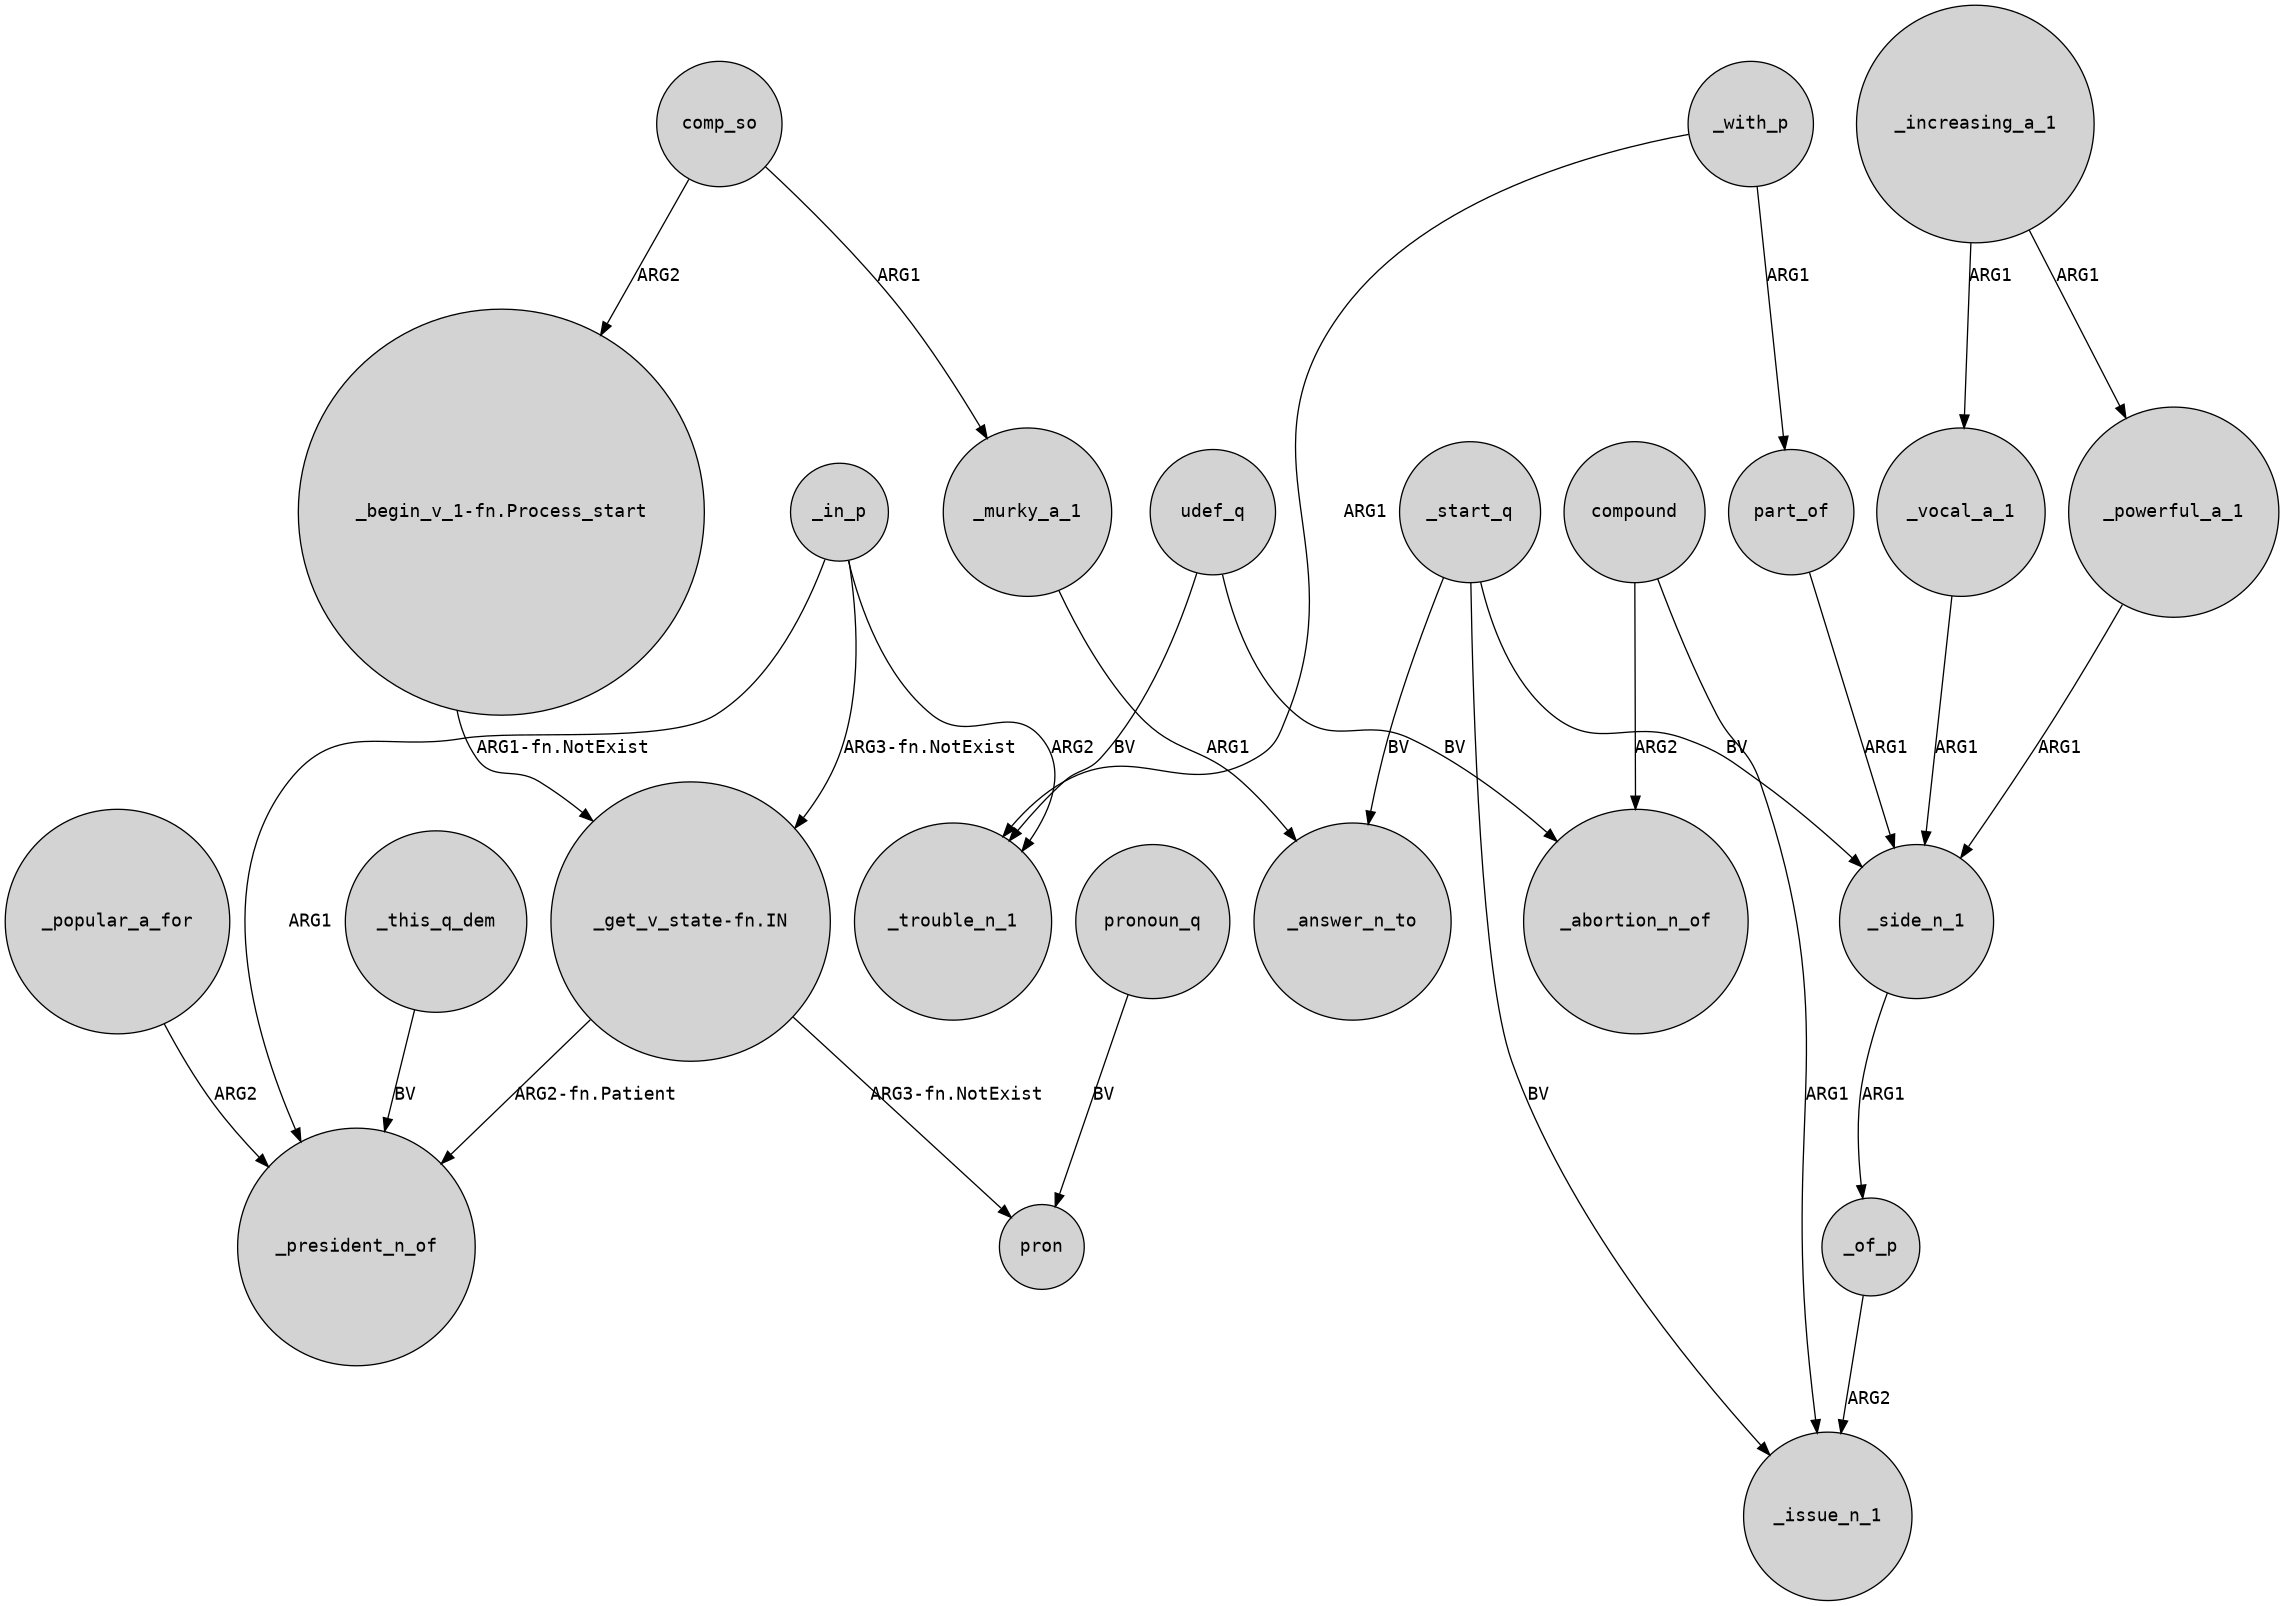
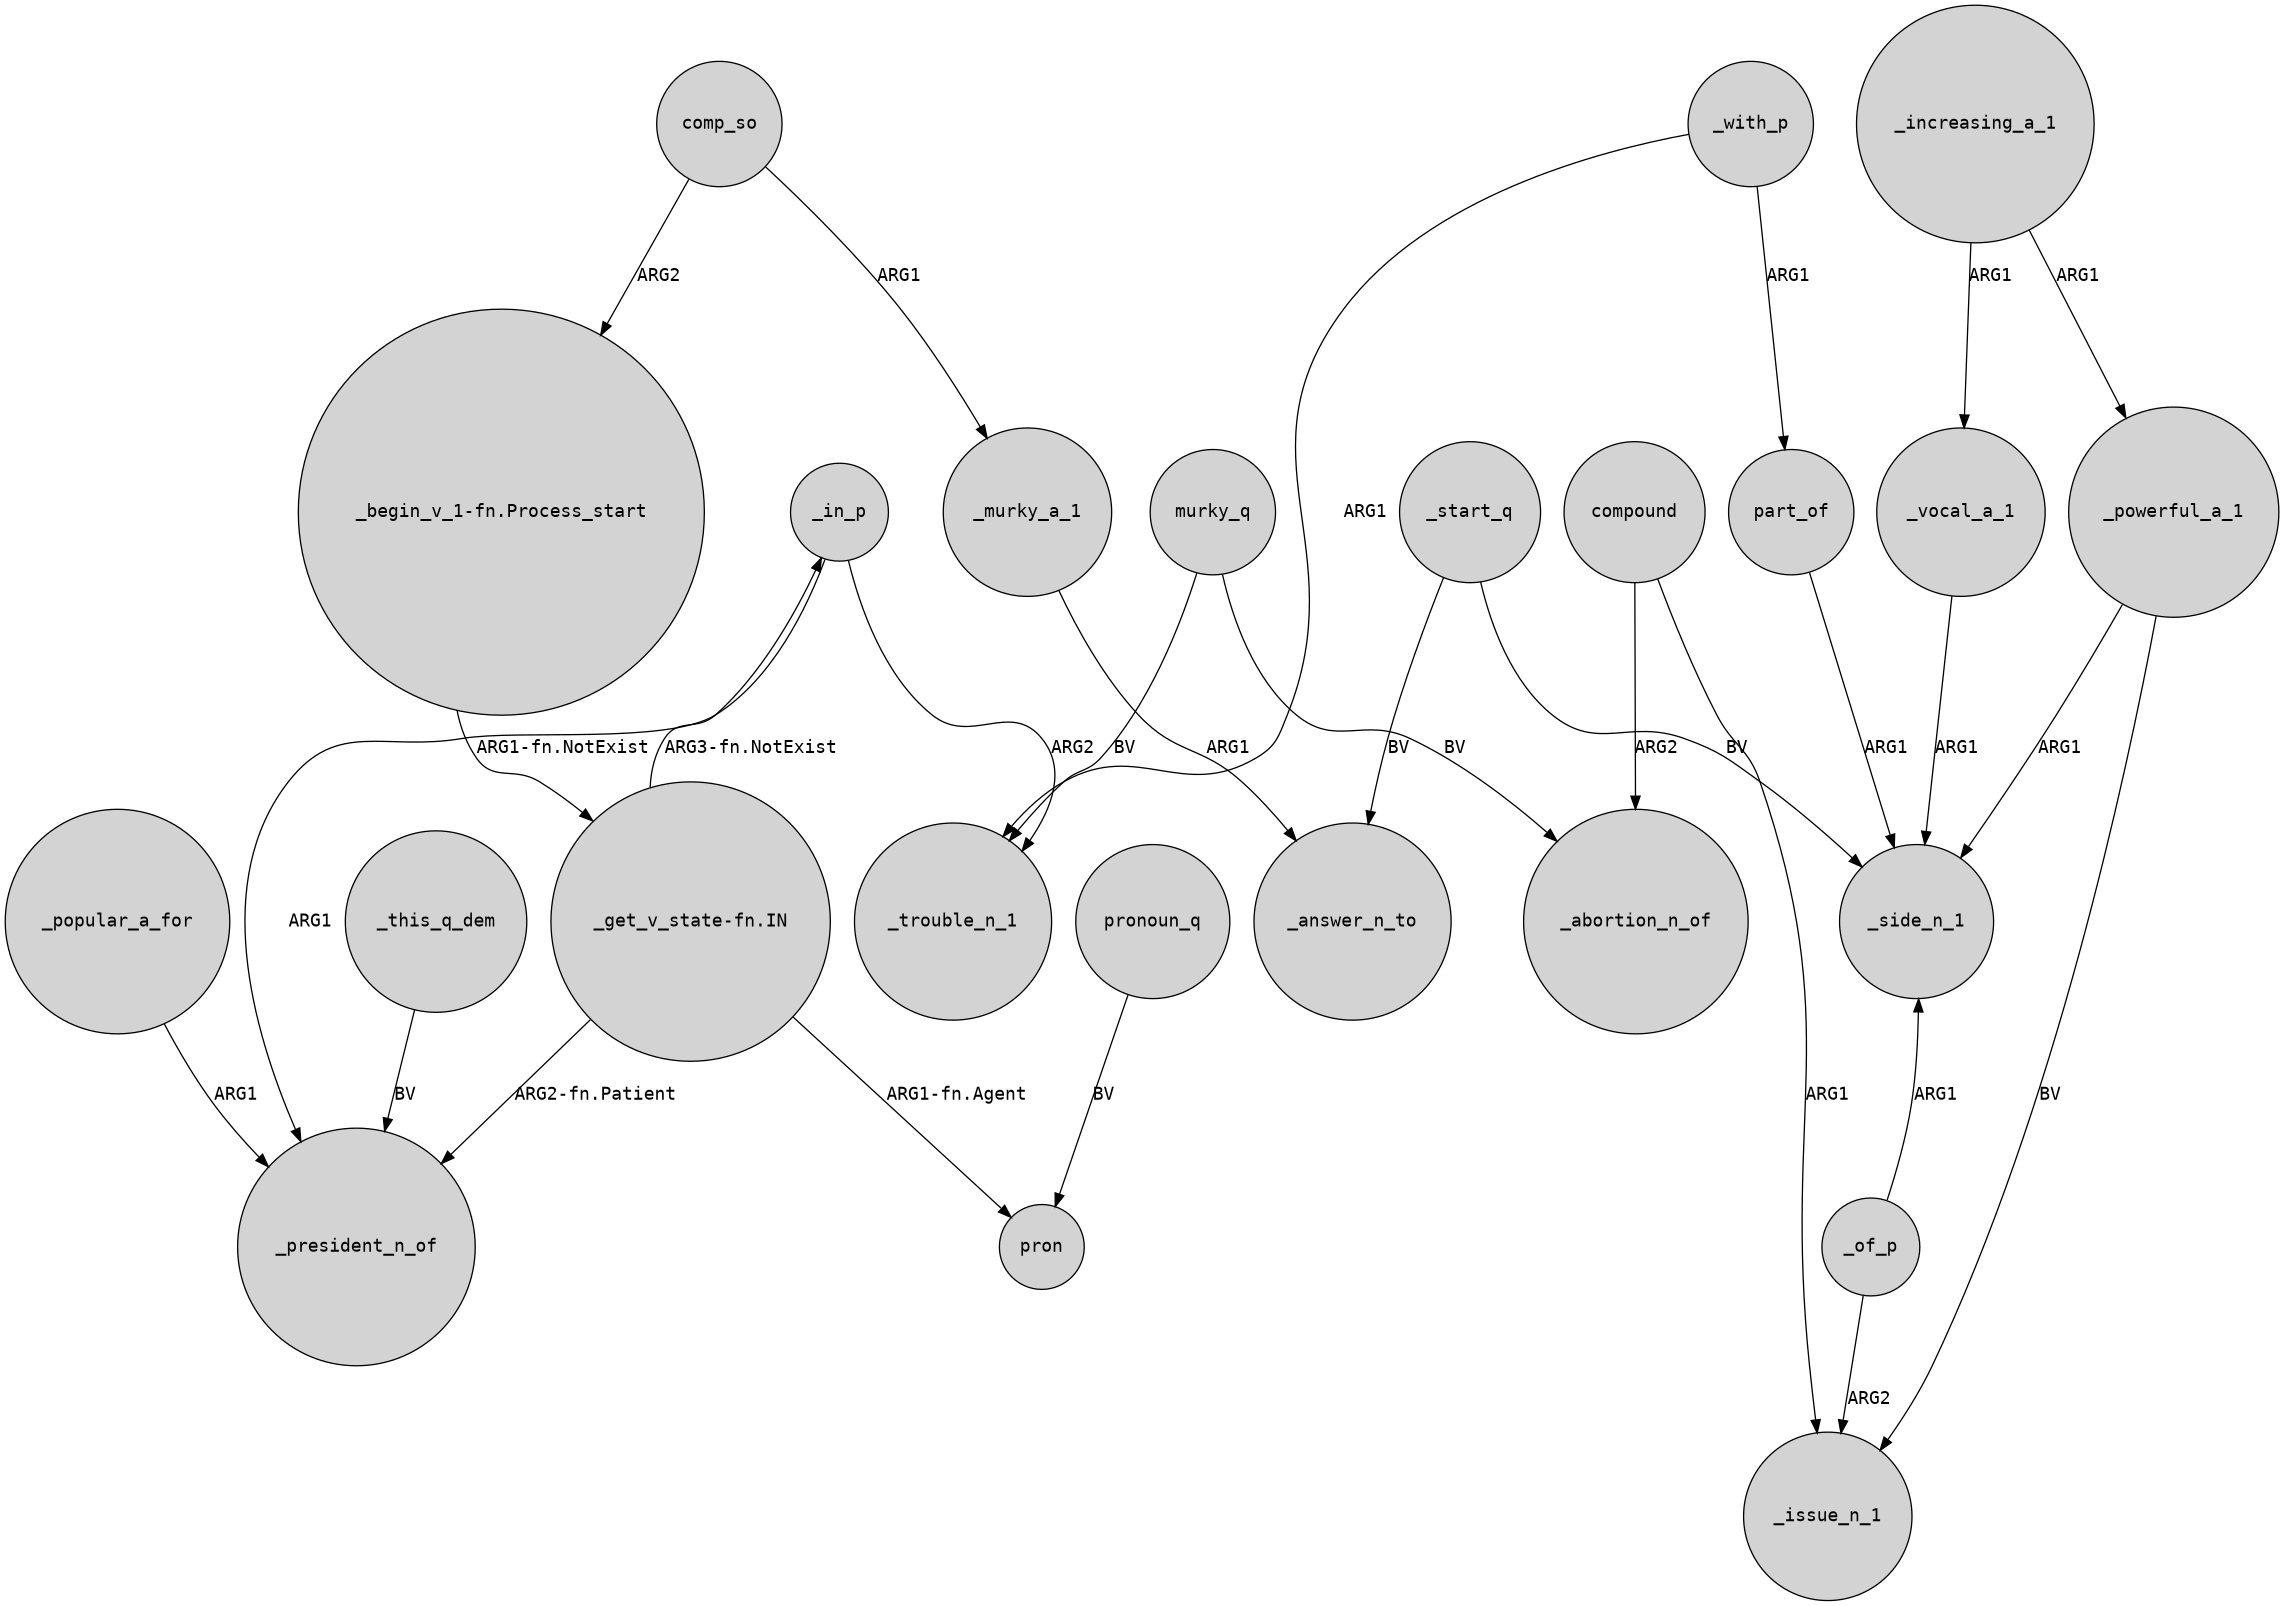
node "udef_q": label "udef_q" -> "murky_q"
edge "_in_p" -> "_get_v_state-fn.IN": reversed
edge "_start_q" -> "_issue_n_1": now "_powerful_a_1" -> "_issue_n_1"
edge "_side_n_1" -> "_of_p": reversed
edge "_popular_a_for" -> "_president_n_of": label "ARG2" -> "ARG1"
edge "_get_v_state-fn.IN" -> "pron": label "ARG3-fn.NotExist" -> "ARG1-fn.Agent"
